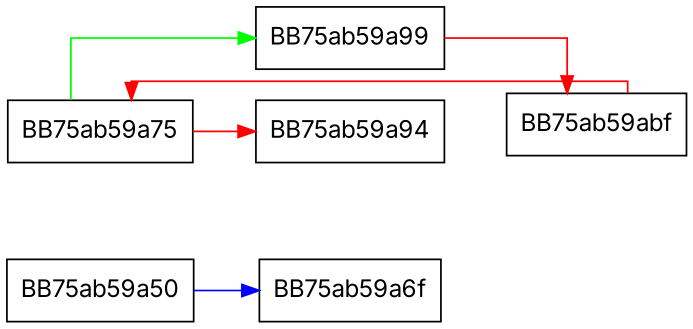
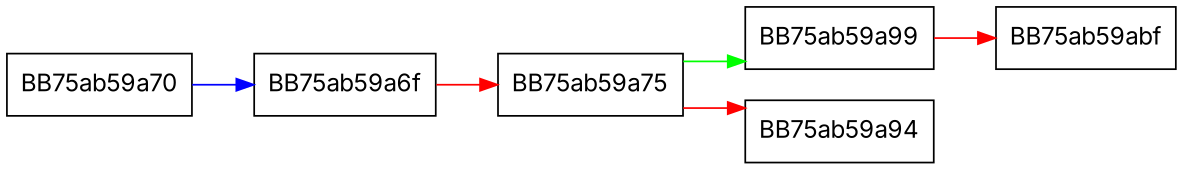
edge "BB75ab59abf" -> "BB75ab59a75": now "BB75ab59a6f" -> "BB75ab59a75"
node "BB75ab59a50": label "BB75ab59a50" -> "BB75ab59a70"
